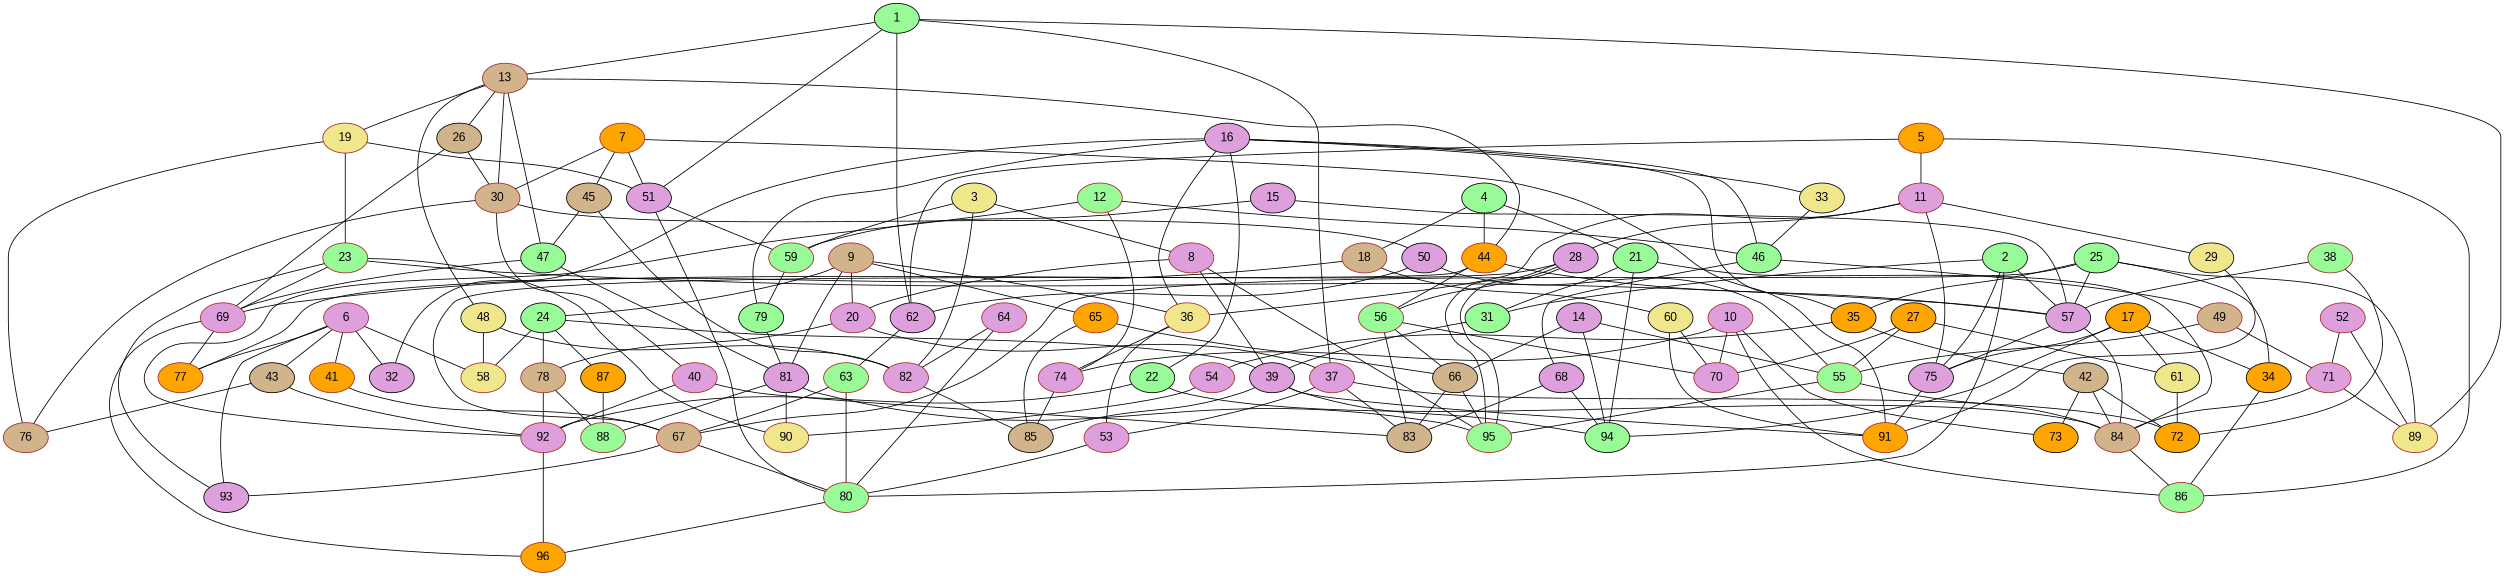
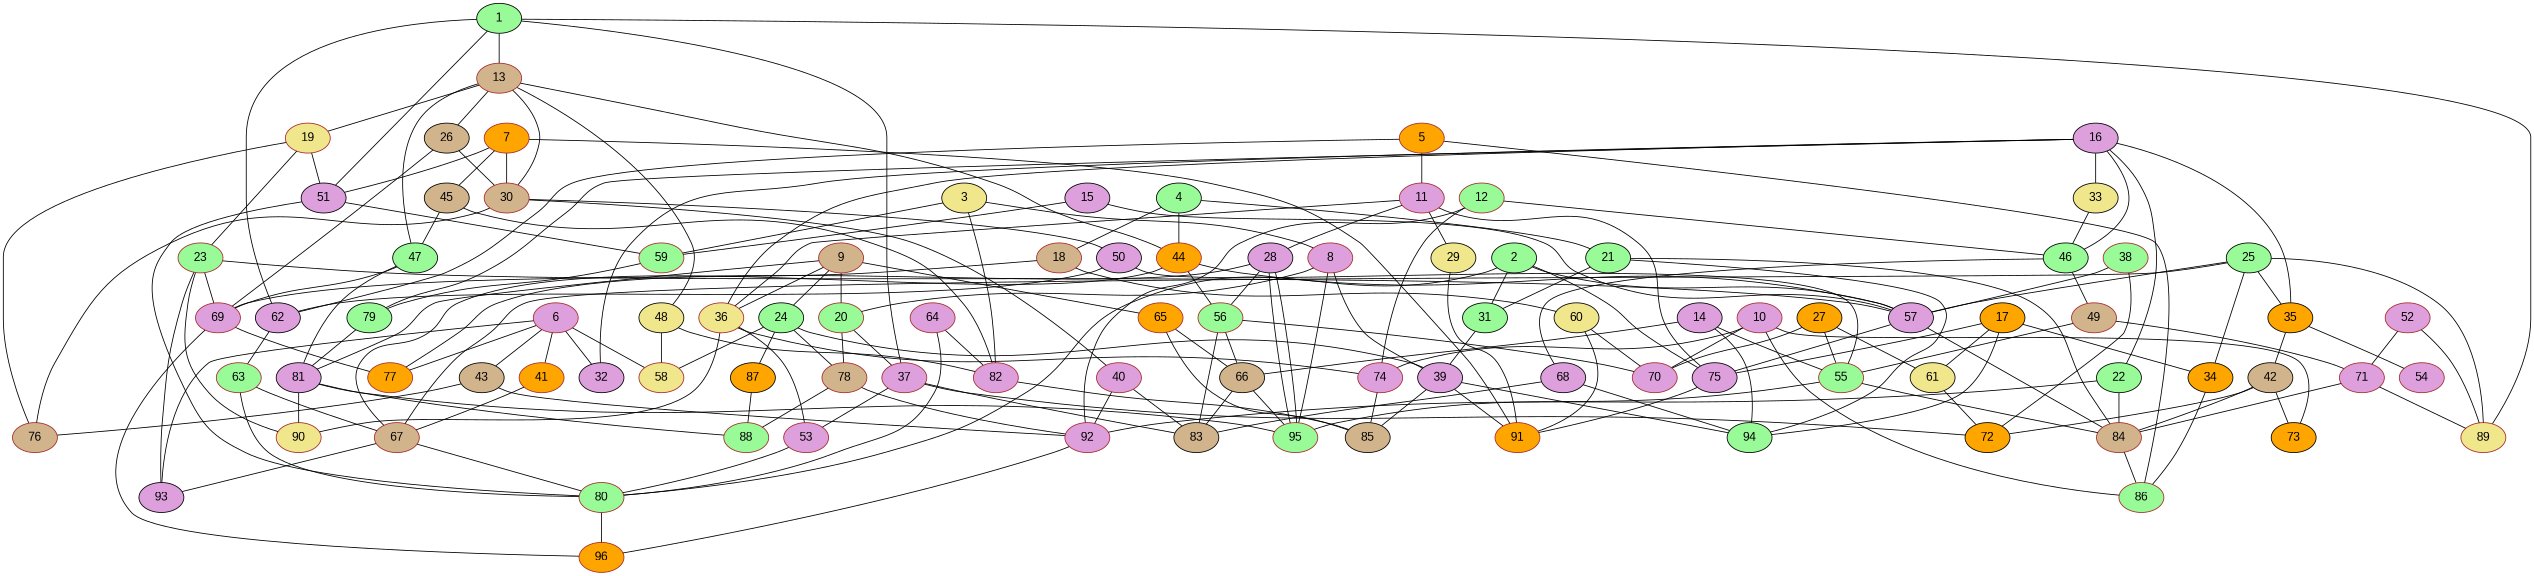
node "20": fillcolor plum -> palegreen
edge "54" -- "90": now "36" -- "90"
